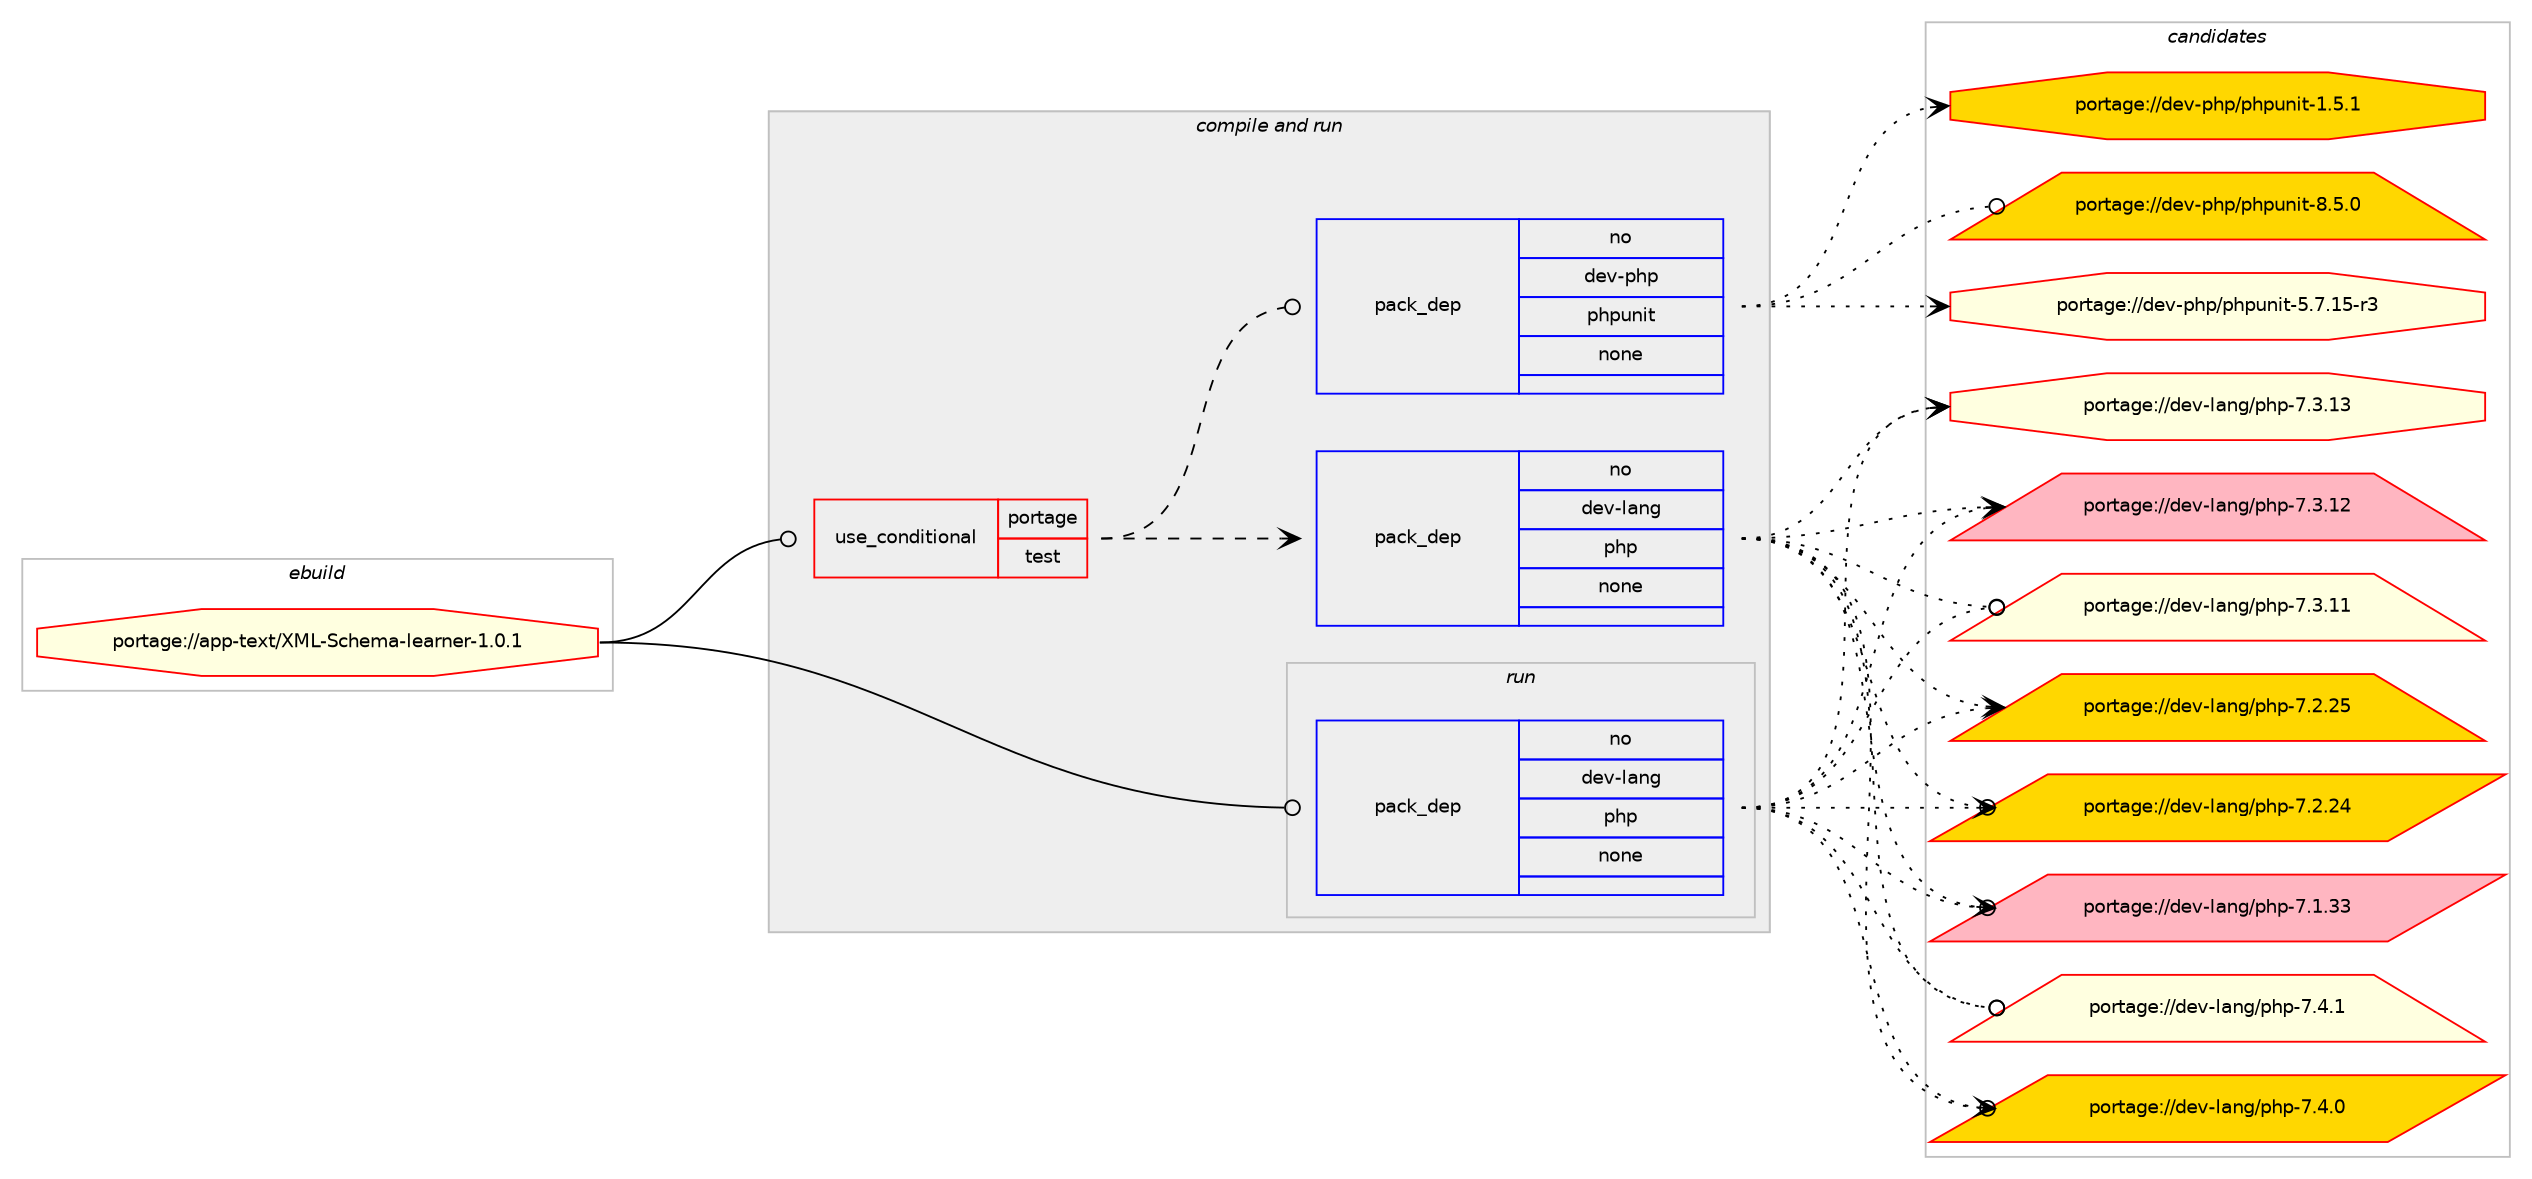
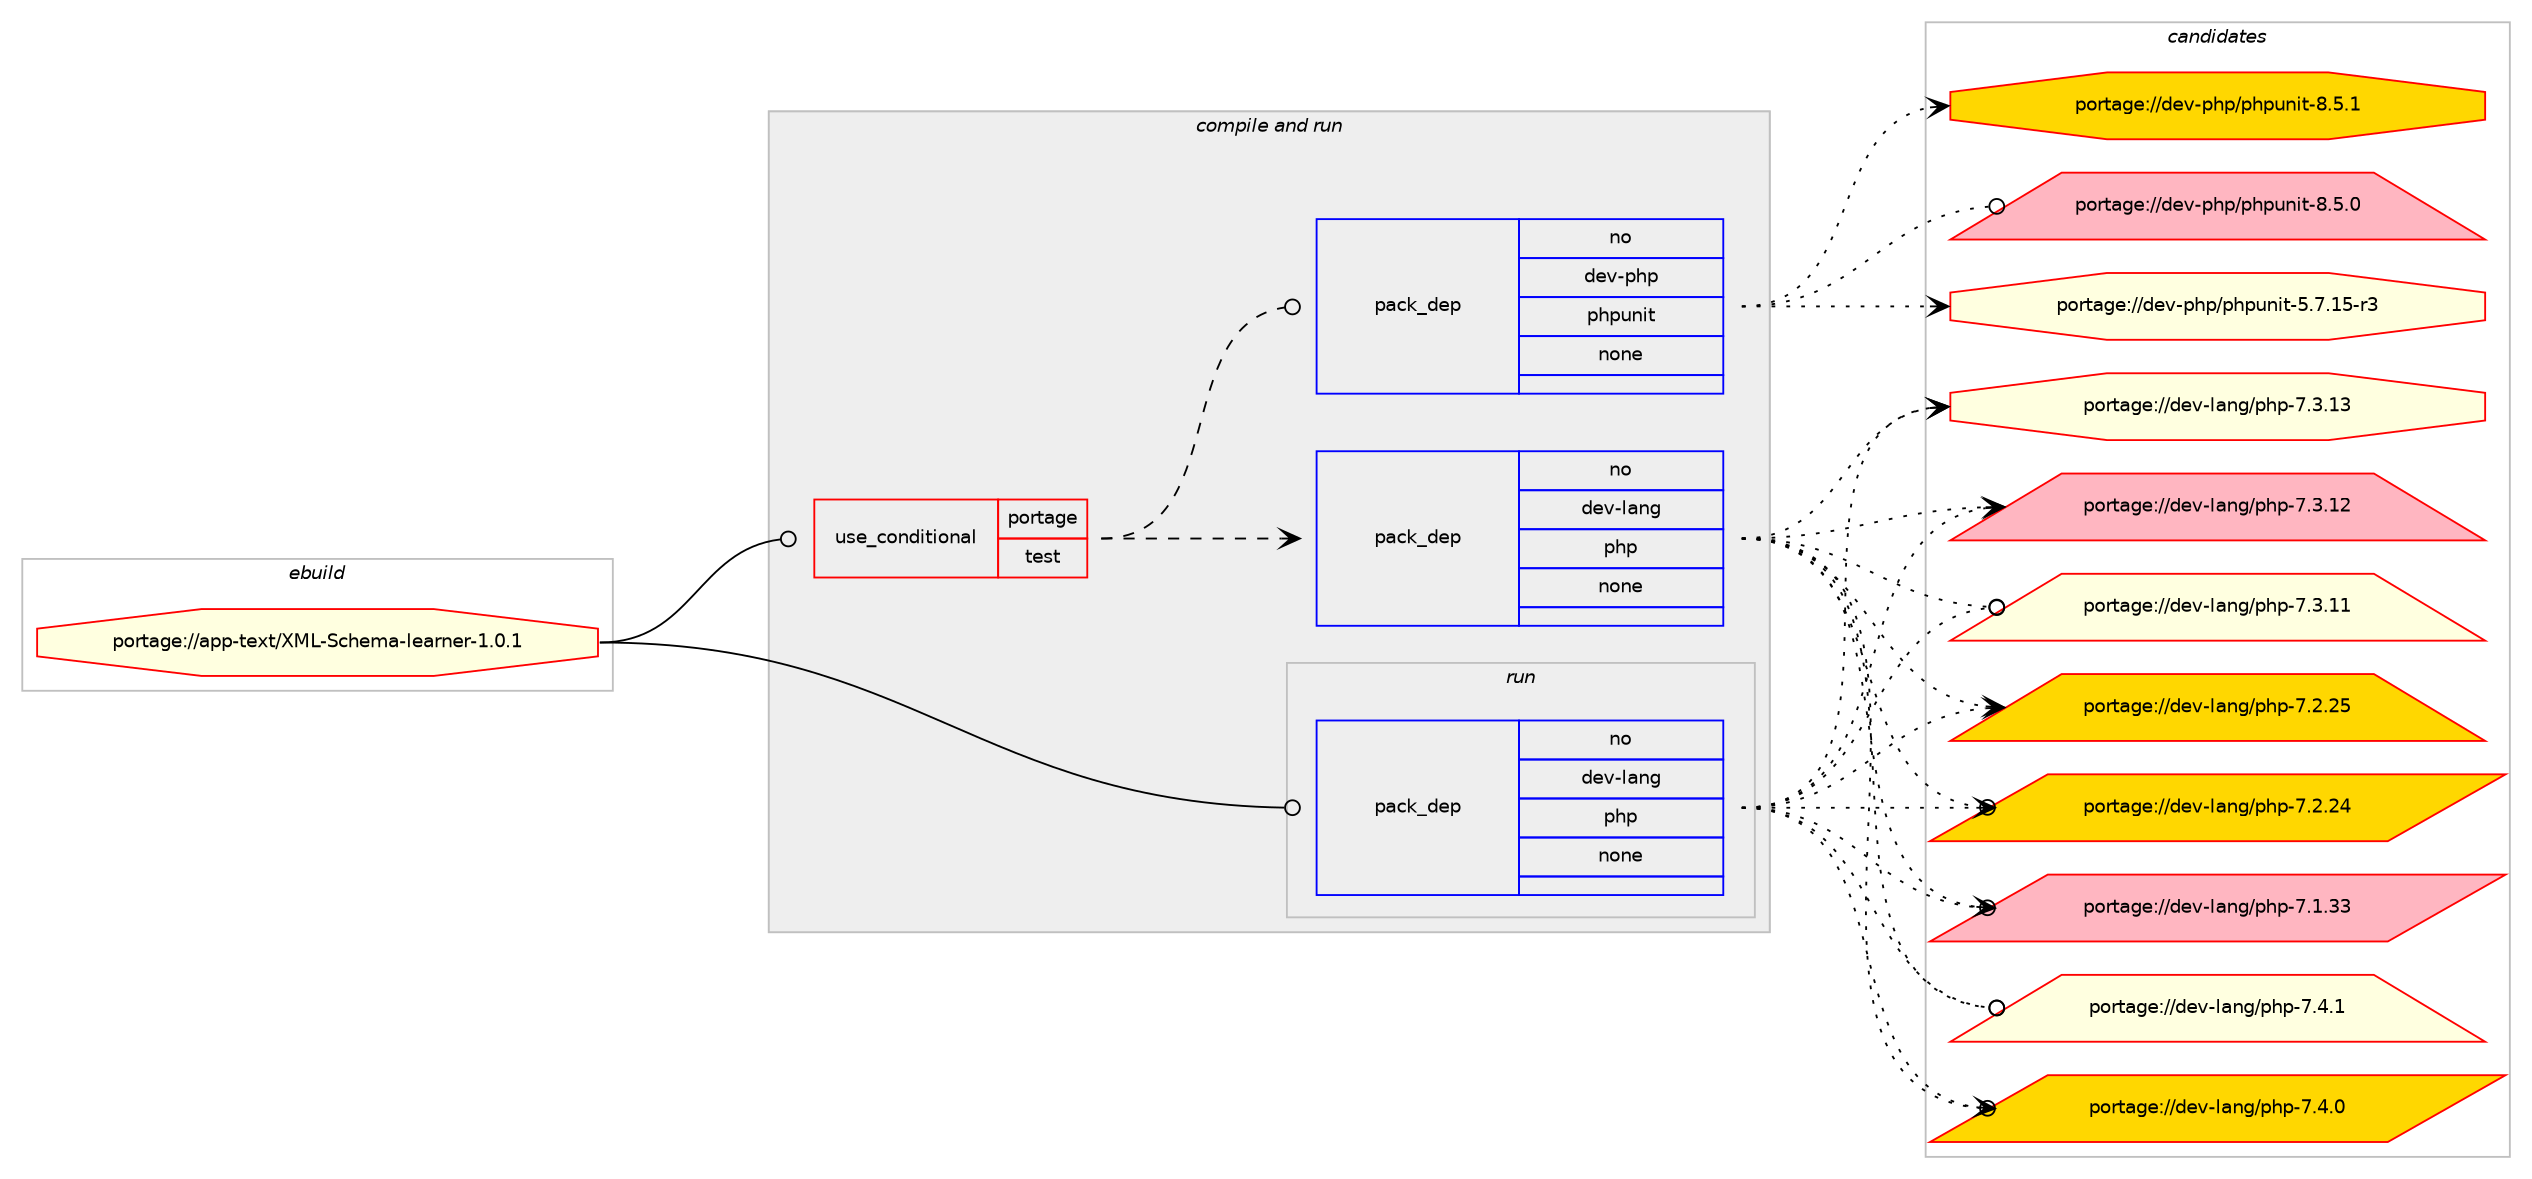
node "portage://dev-php/phpunit-1.5.1": label "portage://dev-php/phpunit-1.5.1" -> "portage://dev-php/phpunit-8.5.1"
node "portage://dev-php/phpunit-8.5.0": fillcolor gold -> lightpink
